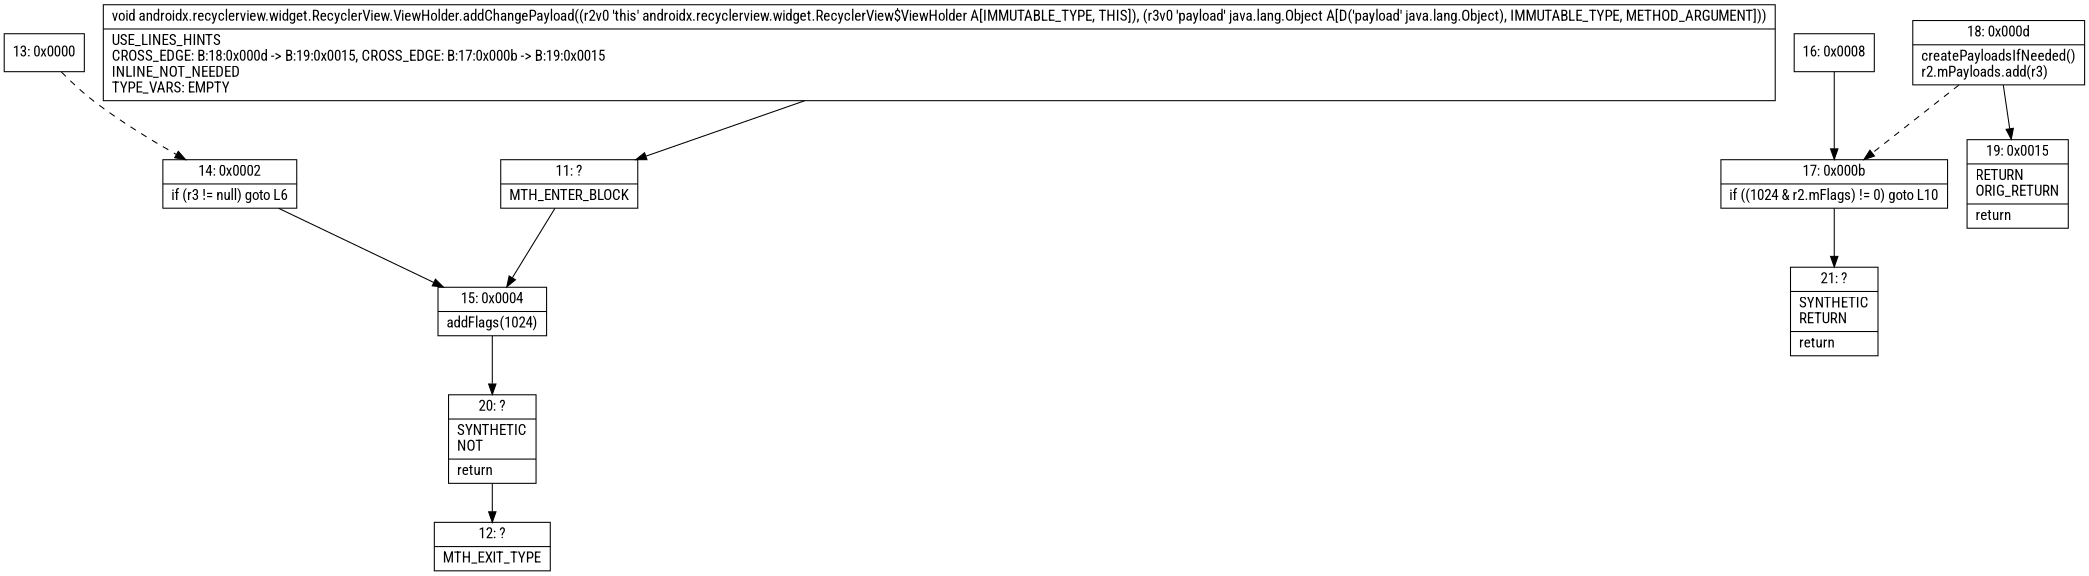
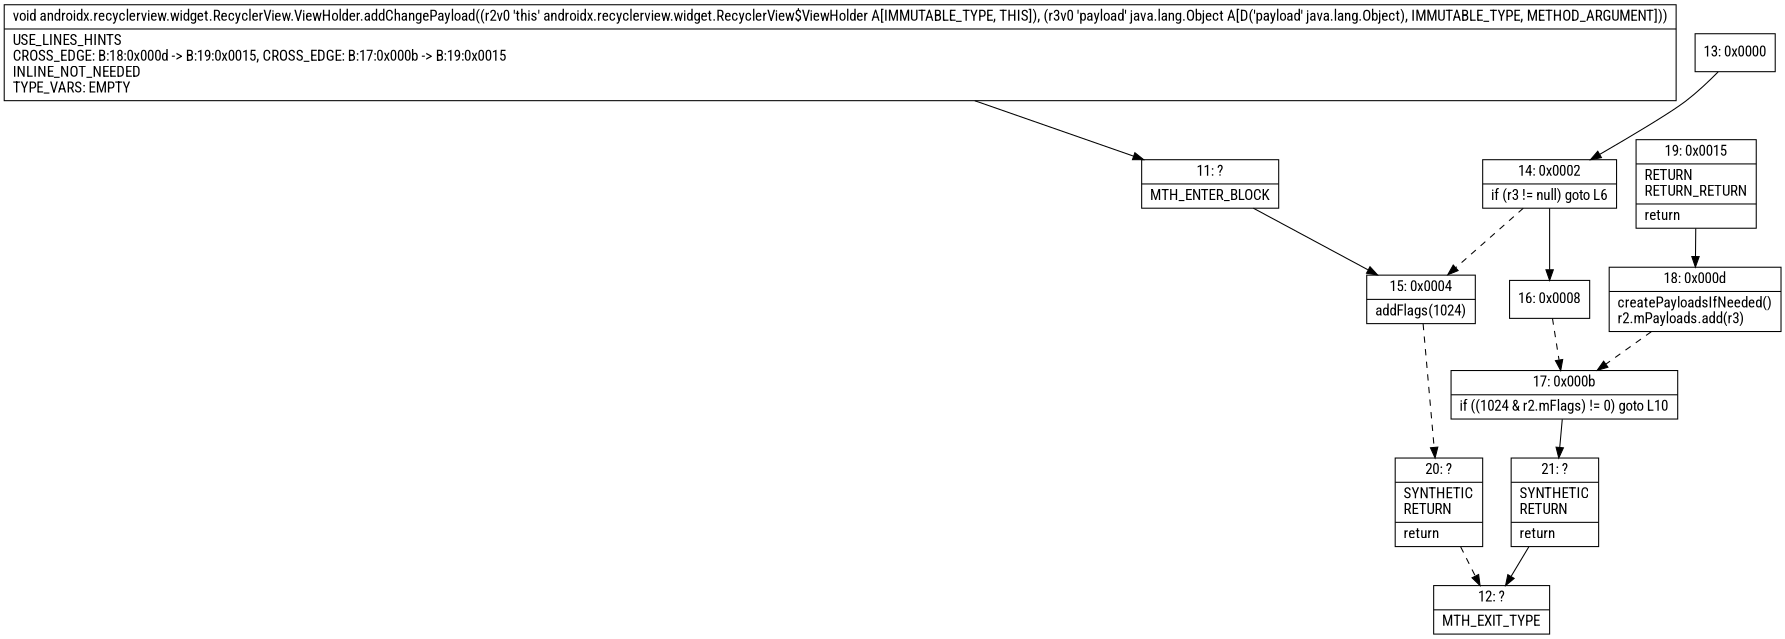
edge "18: 0x000d" -> "19: 0x0015": reversed
edge "16: 0x0008" -> "17: 0x000b": style solid -> dashed
edge "13: 0x0000" -> "14: 0x0002": style dashed -> solid
node "19: 0x0015": text "ORIG_RETURN" -> "RETURN_RETURN"
edge "14: 0x0002" -> "16: 0x0008": added
edge "14: 0x0002" -> "15: 0x0004": style solid -> dashed
edge "15: 0x0004" -> "20: ?": style solid -> dashed
node "20: ?": text "NOT" -> "RETURN"
edge "20: ?" -> "12: ?": style solid -> dashed
edge "21: ?" -> "12: ?": added
